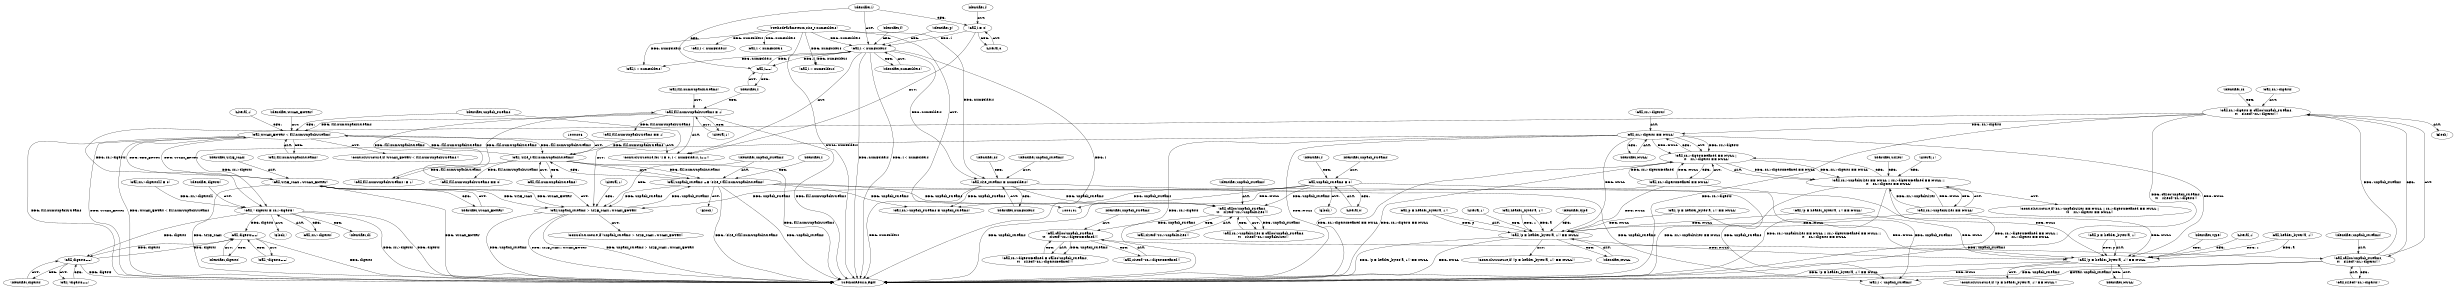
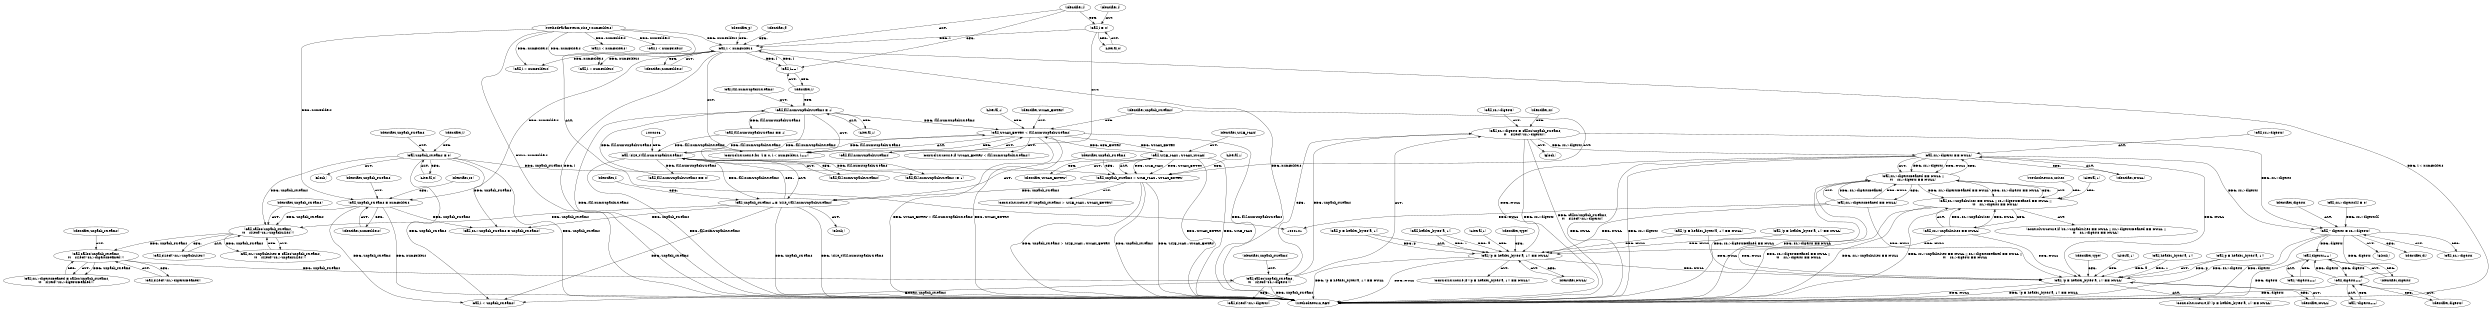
edge "1000206" -> "(Call,(size_t)f[i].numUnpackStreams)": label "AST: " -> "CFG: "
node "(Identifier,usizes)": label "(Identifier,usizes)" -> "(MethodReturn,usizes)"
node "(Call,SIZE_MAX - UMAX_ENTRY)": label "(Call,SIZE_MAX - UMAX_ENTRY)" -> "(Call,SIZE_MAX - UMAX_UMAX)"
node "(Call,size_streams = numFolders)": label "(Call,size_streams = numFolders)" -> "(Call,unpack_streams = numFolders)"
edge "(Call,unpack_streams += (size_t)f[i].numUnpackStreams)" -> "(Call,unpack_streams > SIZE_MAX - UMAX_ENTRY)": removed, label "DDG: unpack_streams"
edge "(Call,sizeof(*ss->digests))" -> "(Call,calloc(unpack_streams, tt    sizeof(*ss->digests)))": removed, label "AST:"
